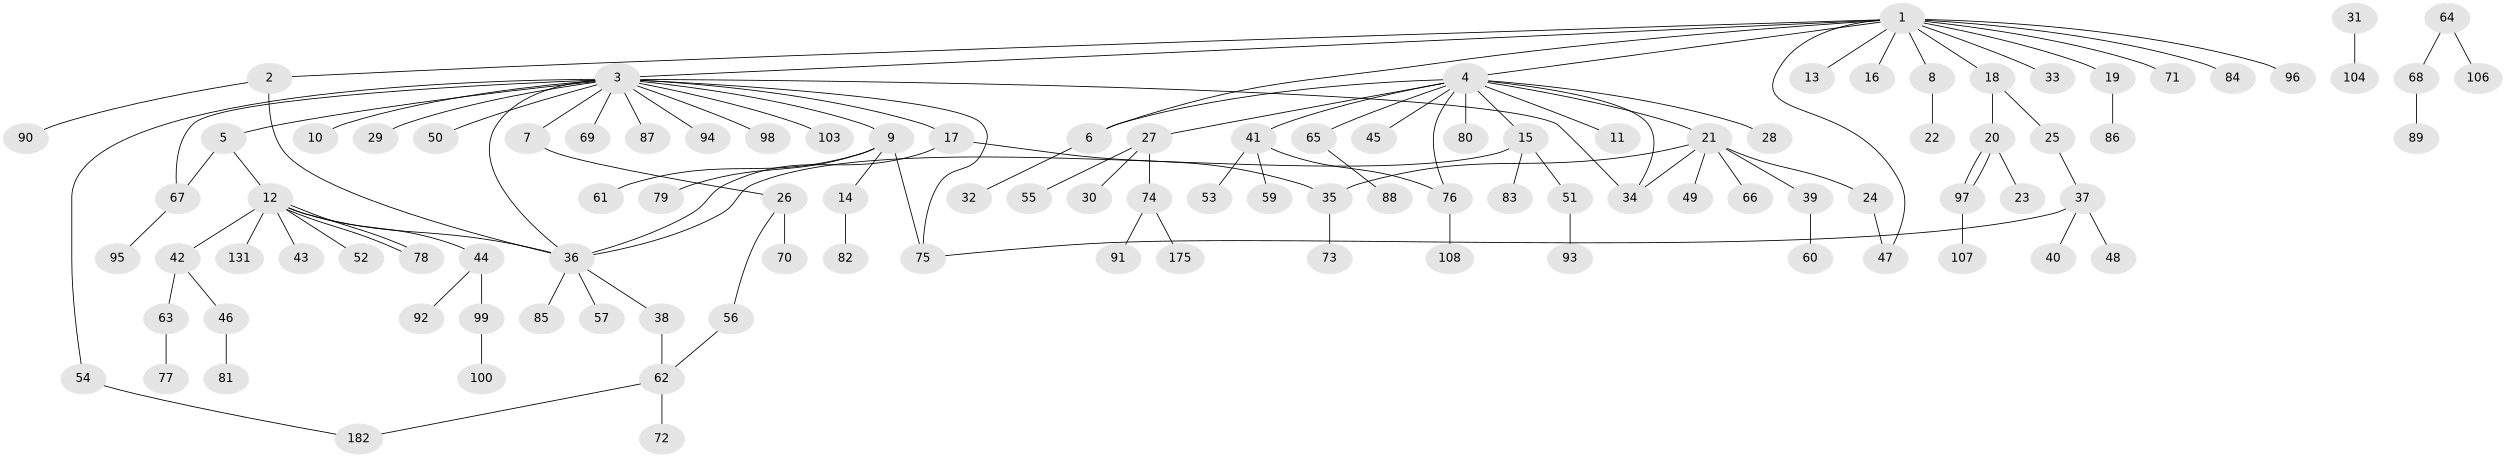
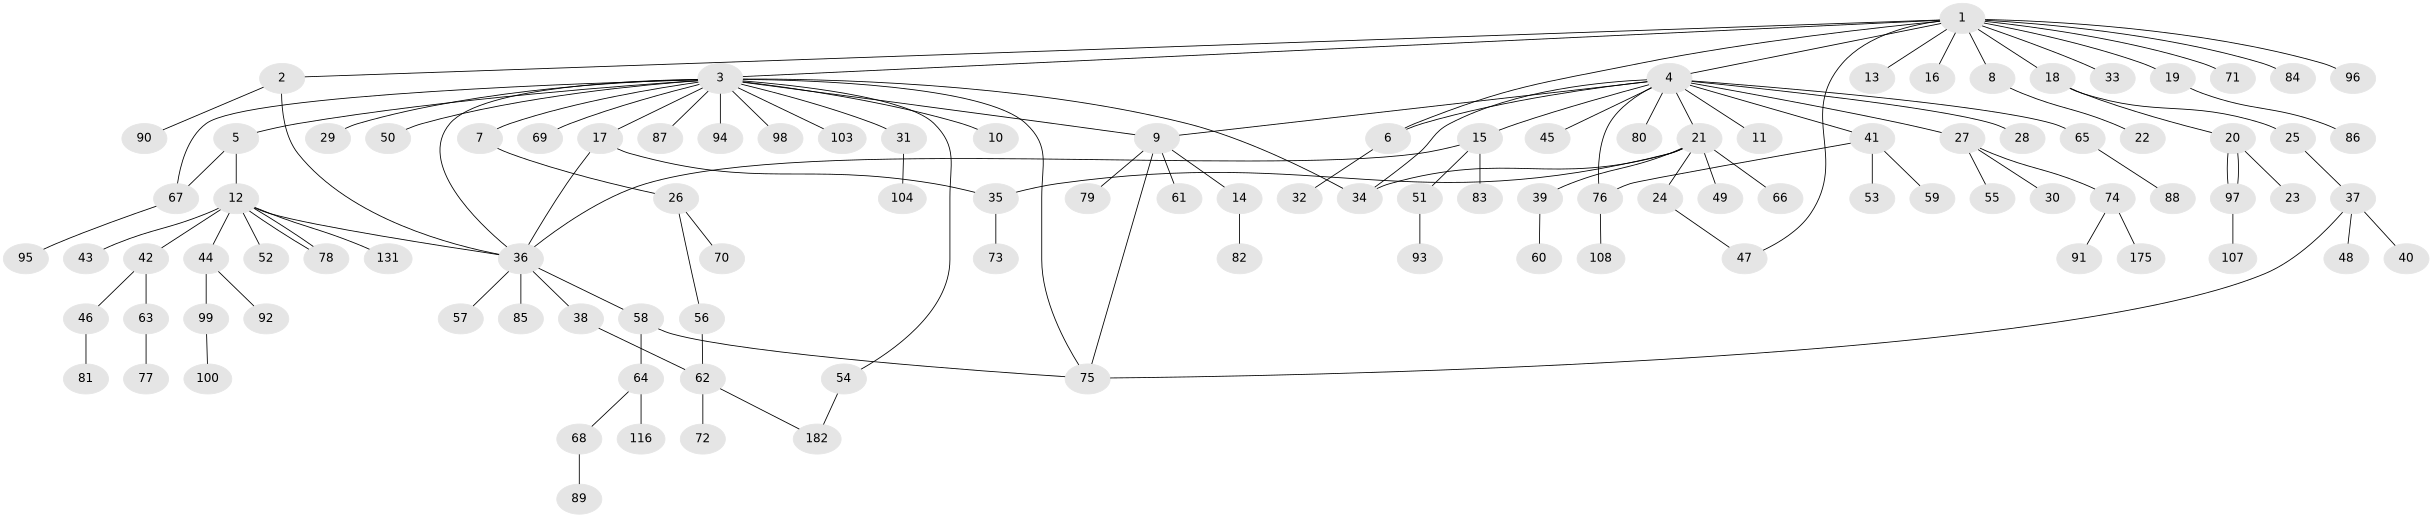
node "106": label "106" -> "116"
edge "3" -- "31": added
edge "4" -- "9": added
node "58": added
